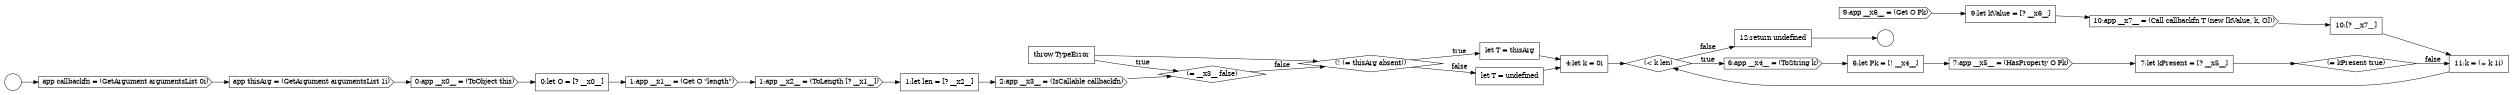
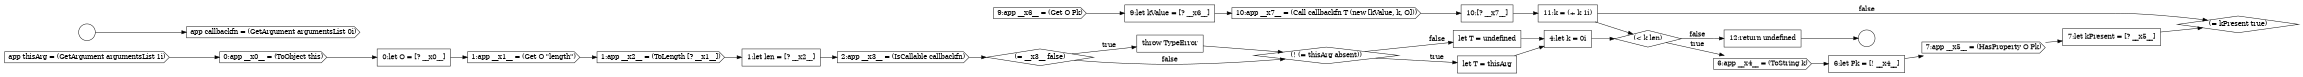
edge "(= kPresent true)" -> "11:k = (+ k 1i)": reversed
edge "throw TypeError" -> "(= __x3__ false)": reversed
edge "app callbackfn = (GetArgument argumentsList 0i)" -> "app thisArg = (GetArgument argumentsList 1i)": removed
